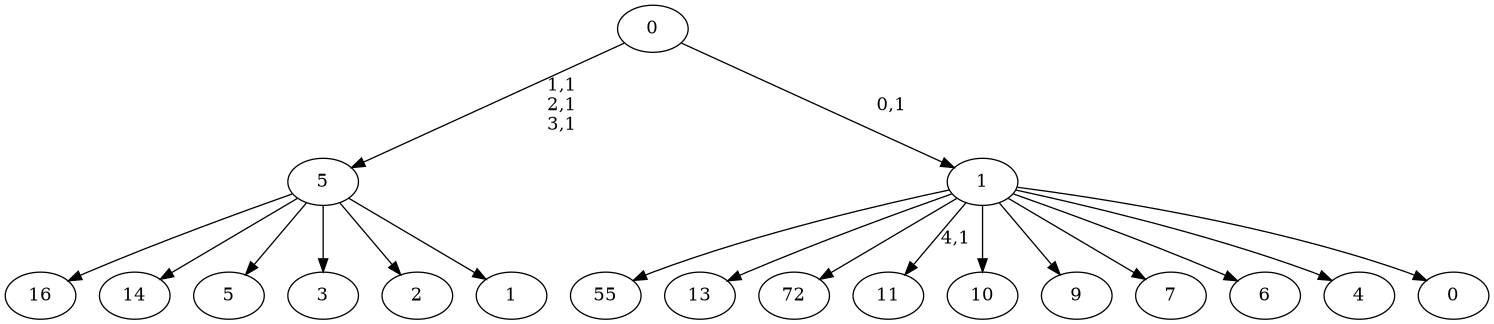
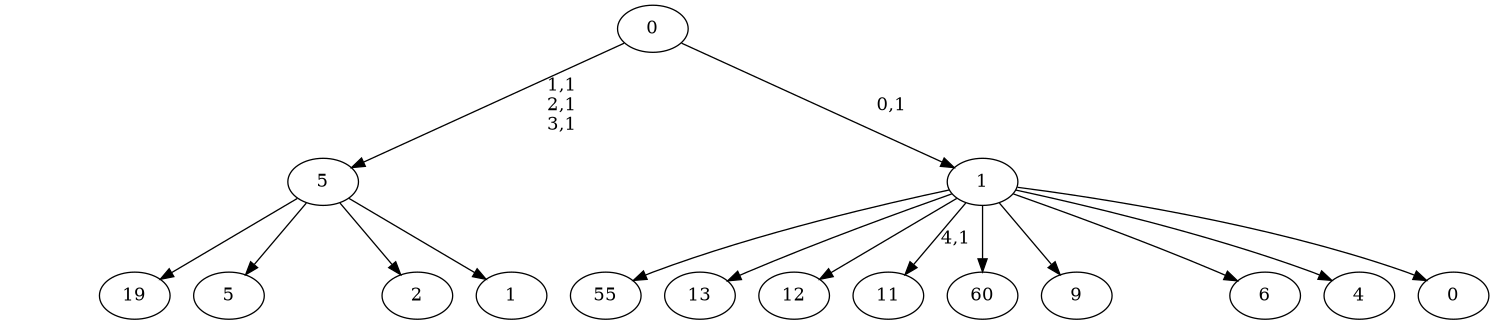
node "16": removed
node "14": label "14" -> "19"
node "3": removed
node "72": label "72" -> "12"
node "10": label "10" -> "60"
node "7": removed
